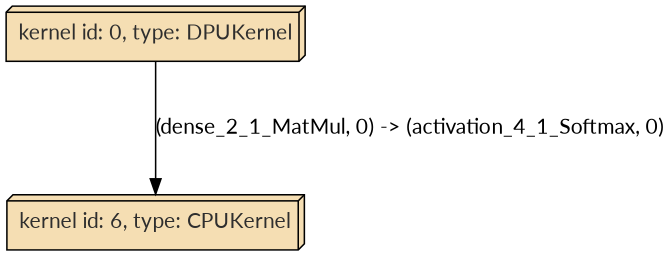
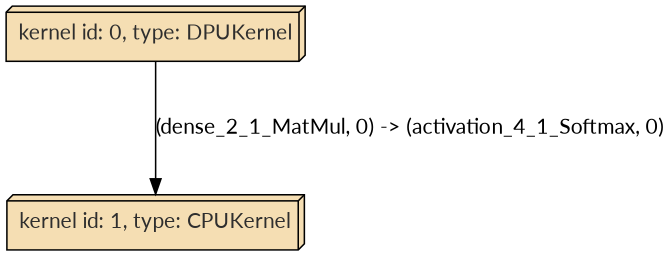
node "kernel id: 6, type: CPUKernel": label "kernel id: 6, type: CPUKernel" -> "kernel id: 1, type: CPUKernel"
